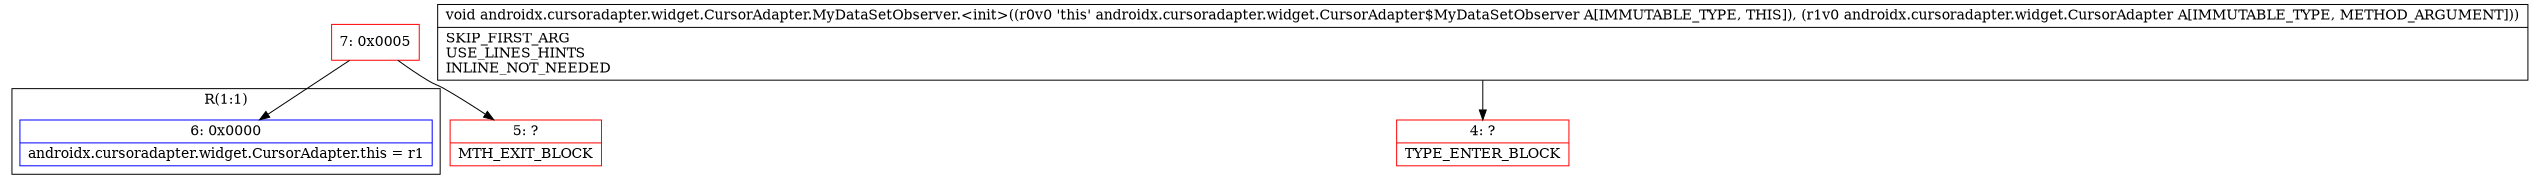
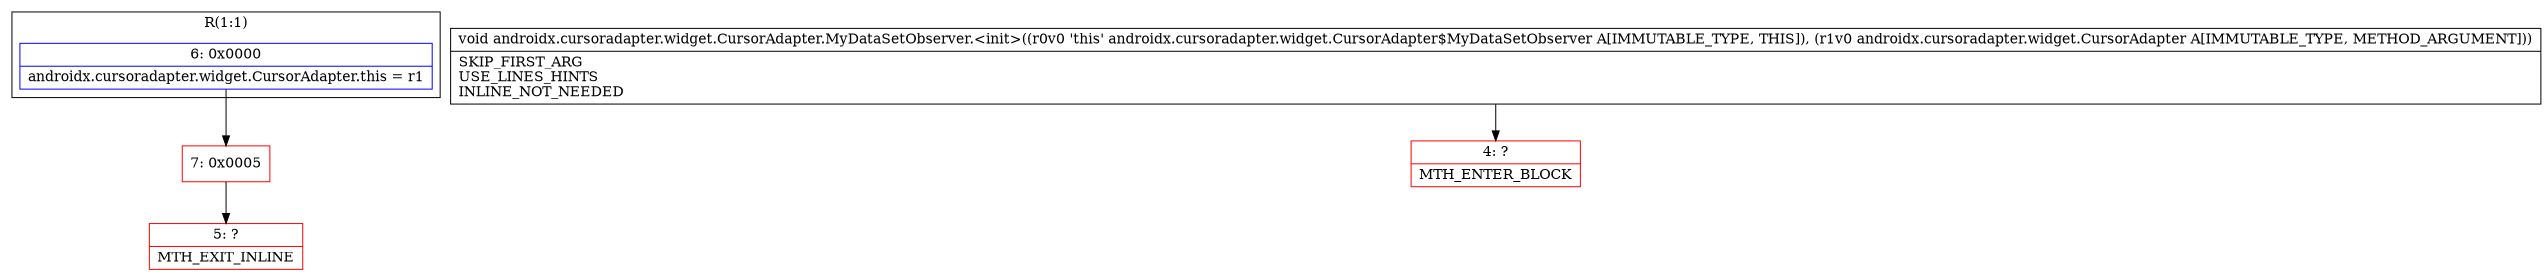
edge "7: 0x0005" -> "6: 0x0000": reversed
node "5: ?": text "MTH_EXIT_BLOCK" -> "MTH_EXIT_INLINE"
node "4: ?": text "TYPE_ENTER_BLOCK" -> "MTH_ENTER_BLOCK"
